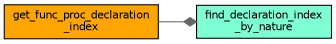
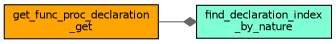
node "get_func_proc_declaration _index": label "get_func_proc_declaration _index" -> "get_func_proc_declaration _get"
